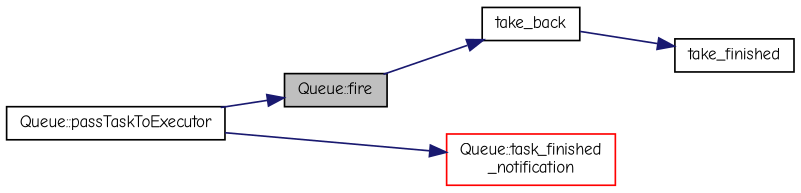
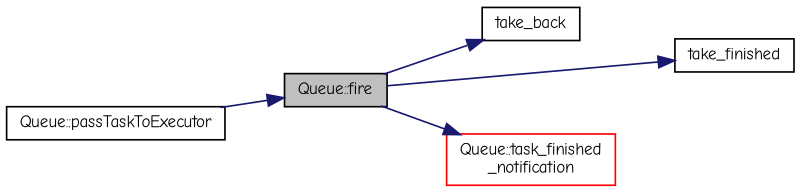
edge "take_back" -> "take_finished": now "Queue::fire" -> "take_finished"
edge "Queue::passTaskToExecutor" -> "Queue::task_finished _notification": now "Queue::fire" -> "Queue::task_finished _notification"
